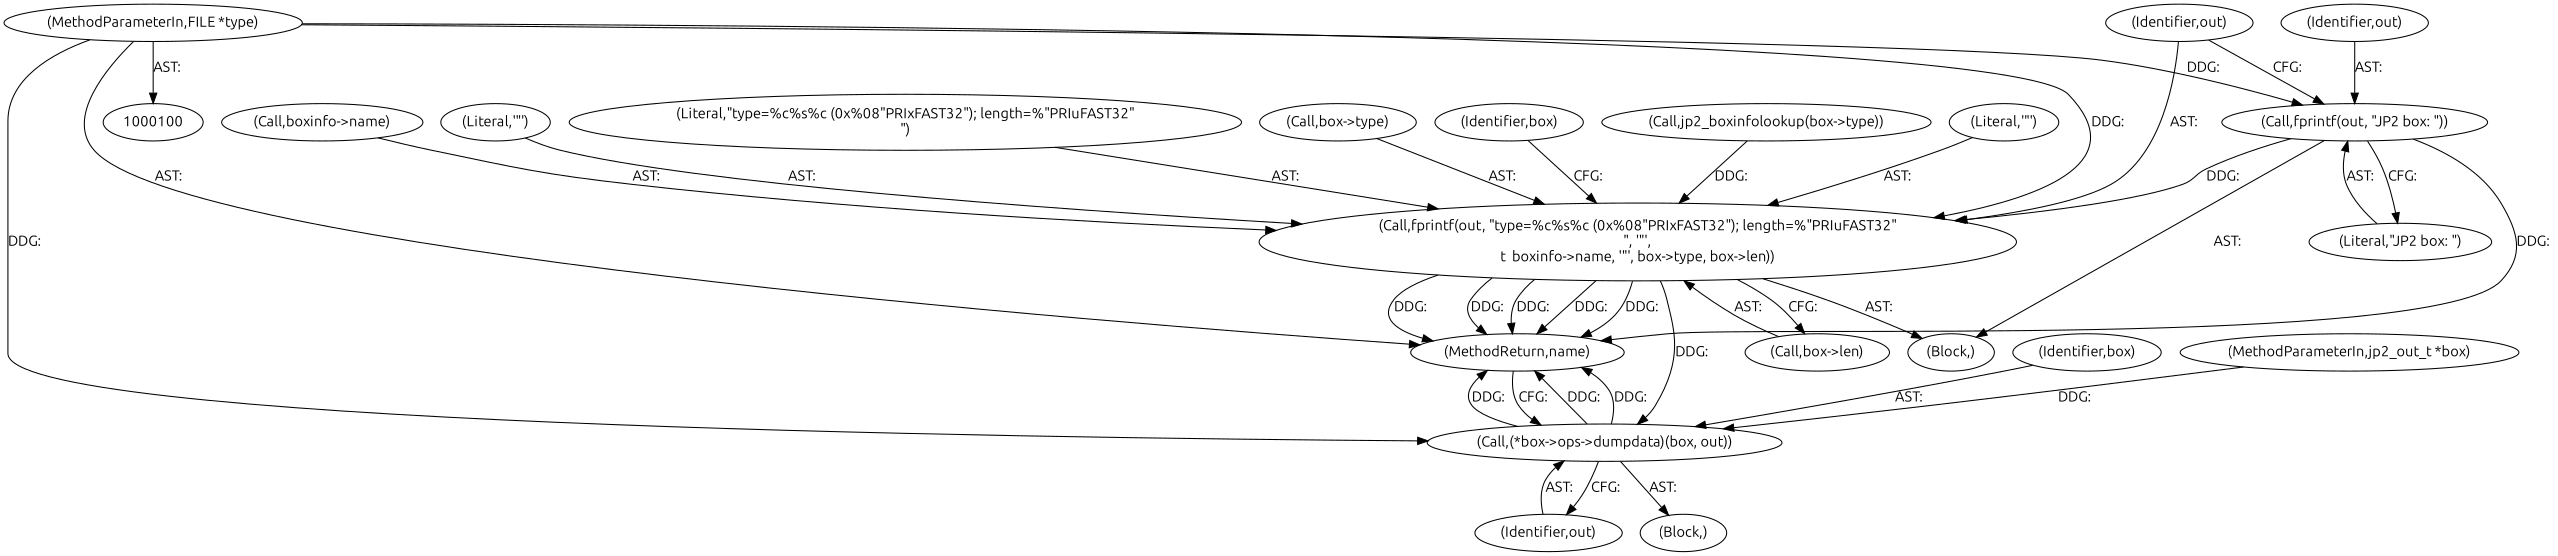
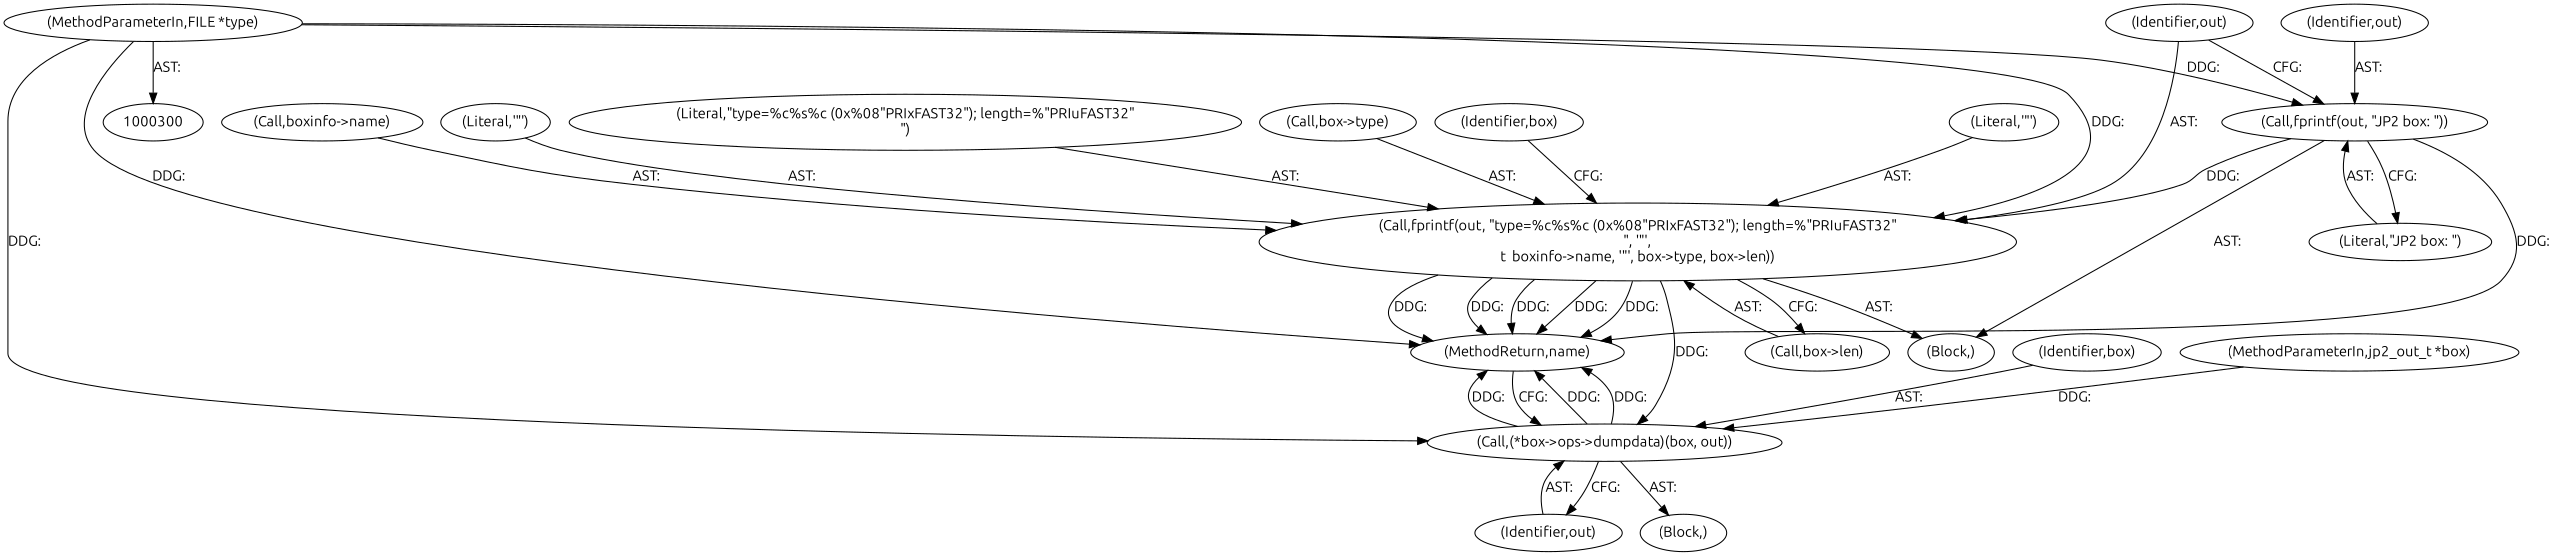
node "1000100": label "1000100" -> "1000300"
node "(Call,jp2_boxinfolookup(box->type))": removed
edge "(MethodParameterIn,FILE *type)" -> "(MethodReturn,name)": label "AST: " -> "DDG: "
